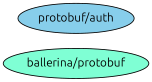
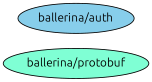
node "protobuf/auth": label "protobuf/auth" -> "ballerina/auth"
